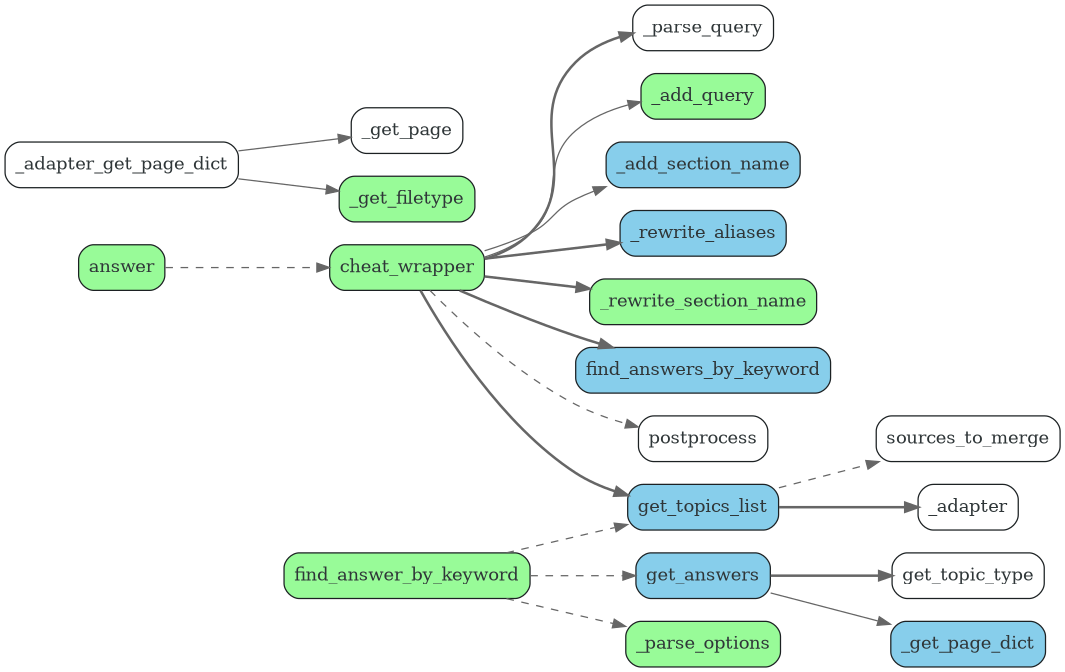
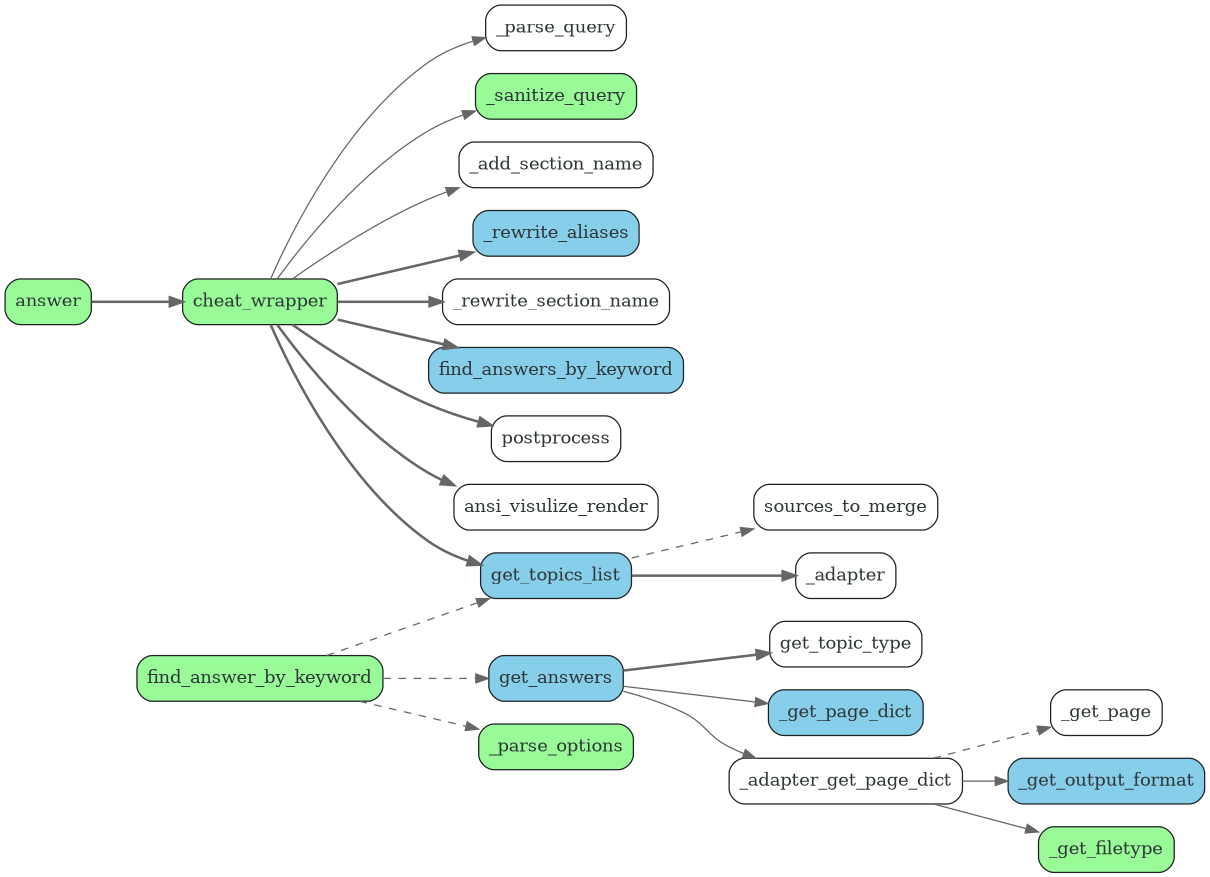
node "_add_query": label "_add_query" -> "_sanitize_query"
edge "_adapter_get_page_dict" -> "_get_page": style solid -> dashed
edge "cheat_wrapper" -> "_parse_query": style bold -> solid
node "_add_section_name": fillcolor skyblue -> white
edge "answer" -> "cheat_wrapper": style dashed -> bold
node "_rewrite_section_name": fillcolor palegreen -> white
edge "cheat_wrapper" -> "postprocess": style dashed -> bold
node "ansi_visulize_render": added
edge "get_answers" -> "_adapter_get_page_dict": added
node "_get_output_format": added
